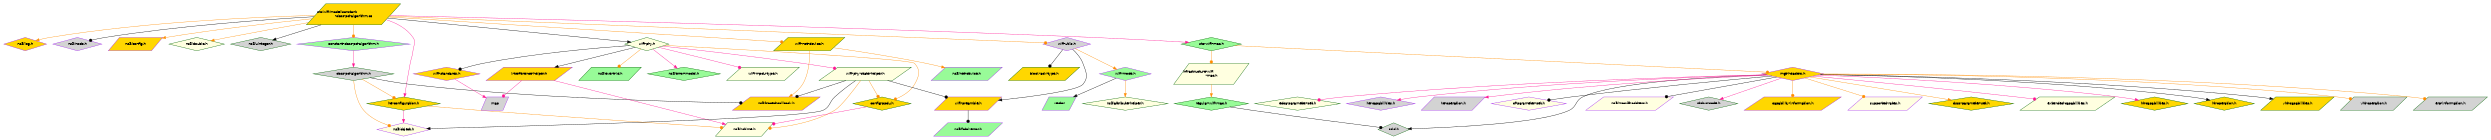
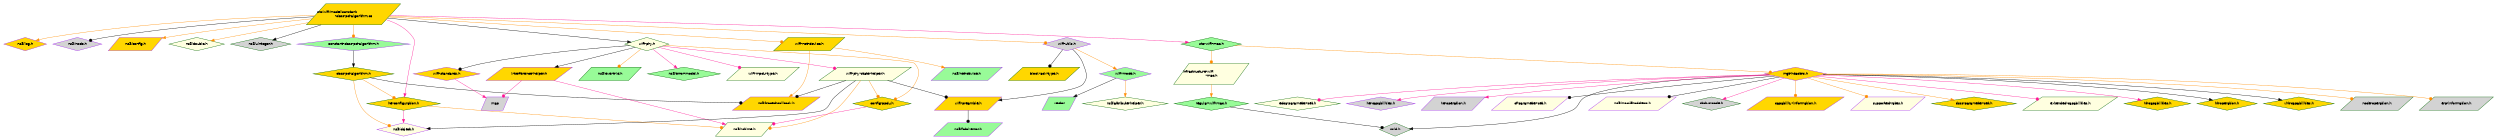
edge "constant-obss-pd-algorithm.h" -> "obss-pd-algorithm.h": color deeppink -> black
node "obss-pd-algorithm.h": fillcolor lightgrey -> gold
node "cf-parameter-set.h": shape diamond -> parallelogram
node "vht-capabilities.h": shape parallelogram -> diamond
node "vht-operation.h": label "vht-operation.h" -> "node-operation.h"
